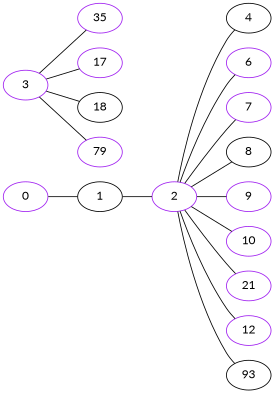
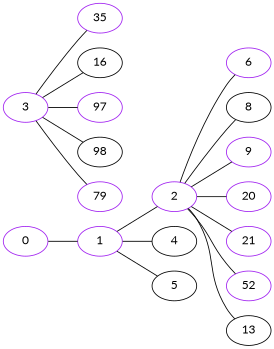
node "17": label "17" -> "97"
node "16": added
edge "4" -- "2": now "4" -- "1"
node "18": label "18" -> "98"
node "7": removed
node "1": color black -> purple
node "10": label "10" -> "20"
node "5": added
node "12": label "12" -> "52"
node "93": label "93" -> "13"
